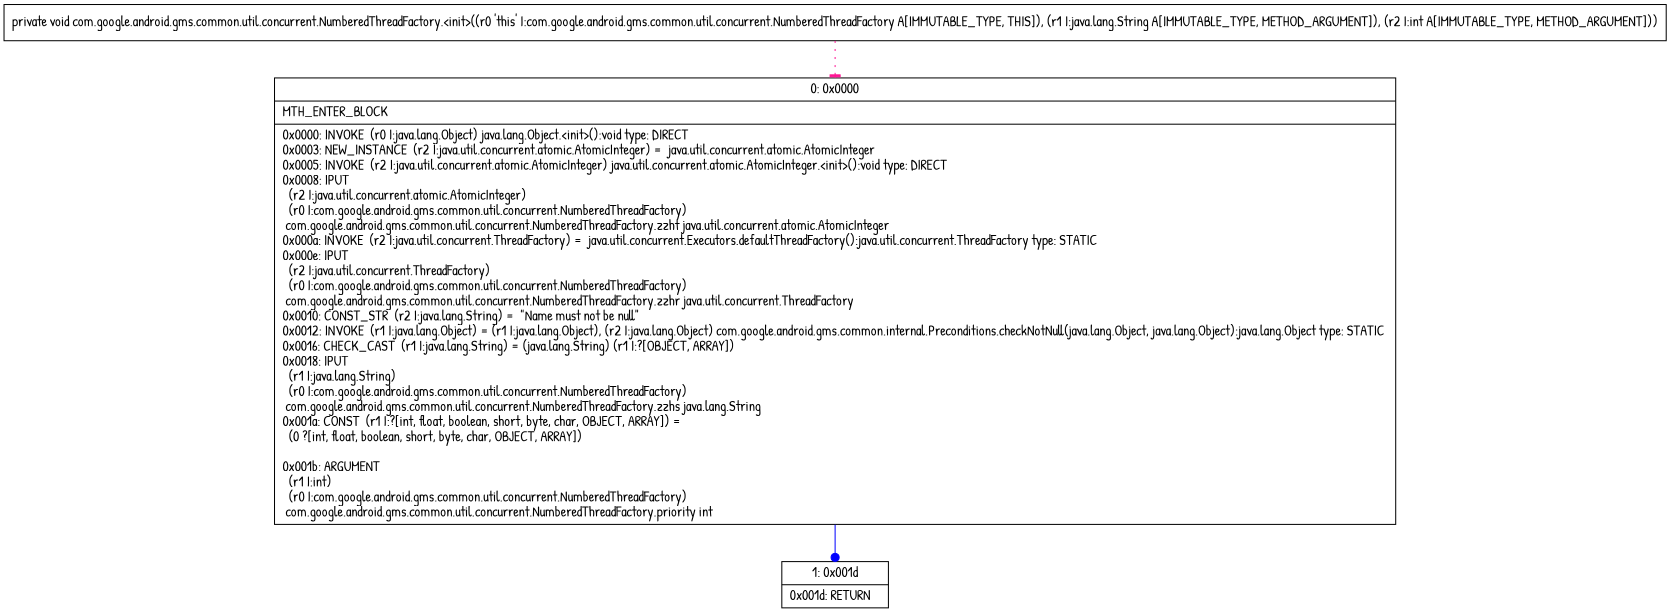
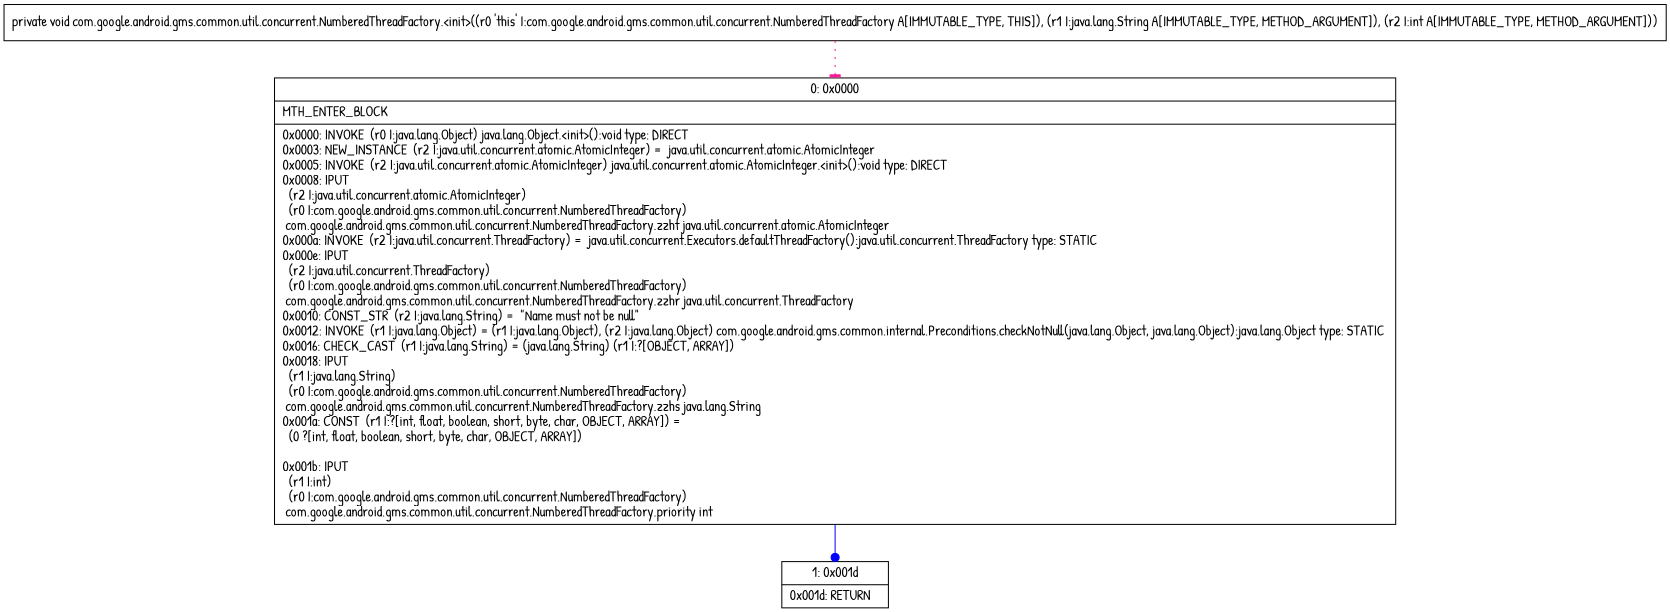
node "0: 0x0000": text "0x001b: ARGUMENT" -> "0x001b: IPUT"
